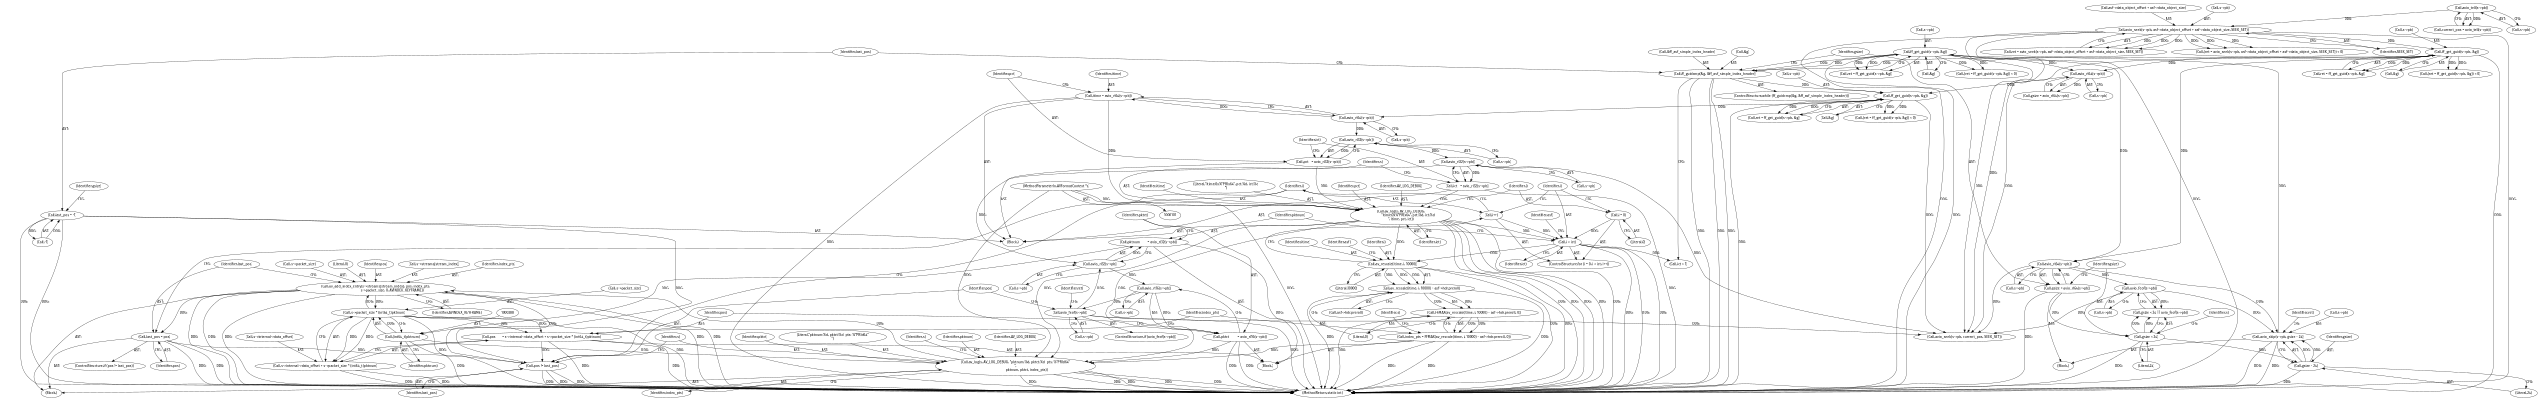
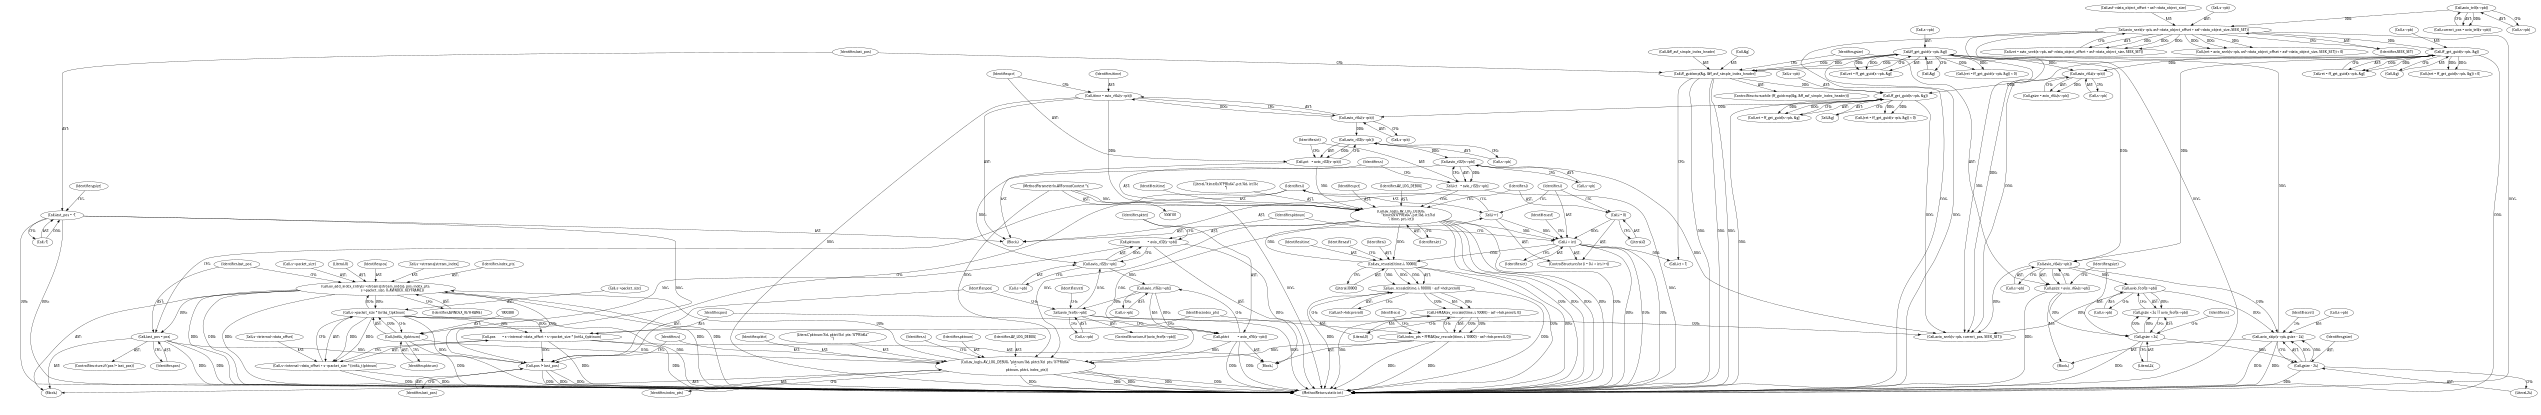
edge "(Call,last_pos = -1)" -> "(Call,-1)": label "DDG: " -> "CFG: "
edge "(Call,av_rescale(itime, i, 10000))" -> "(Call,i++)": label "CFG: " -> "DDG: "
